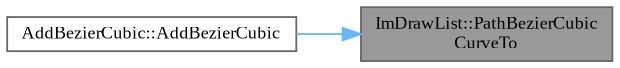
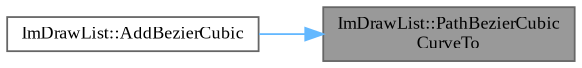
node "AddBezierCubic::AddBezierCubic": label "AddBezierCubic::AddBezierCubic" -> "ImDrawList::AddBezierCubic"
